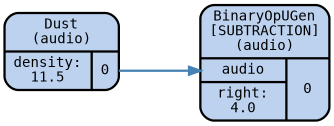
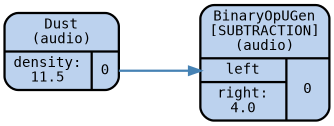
node "BinaryOpUGen": text "audio" -> "left"
